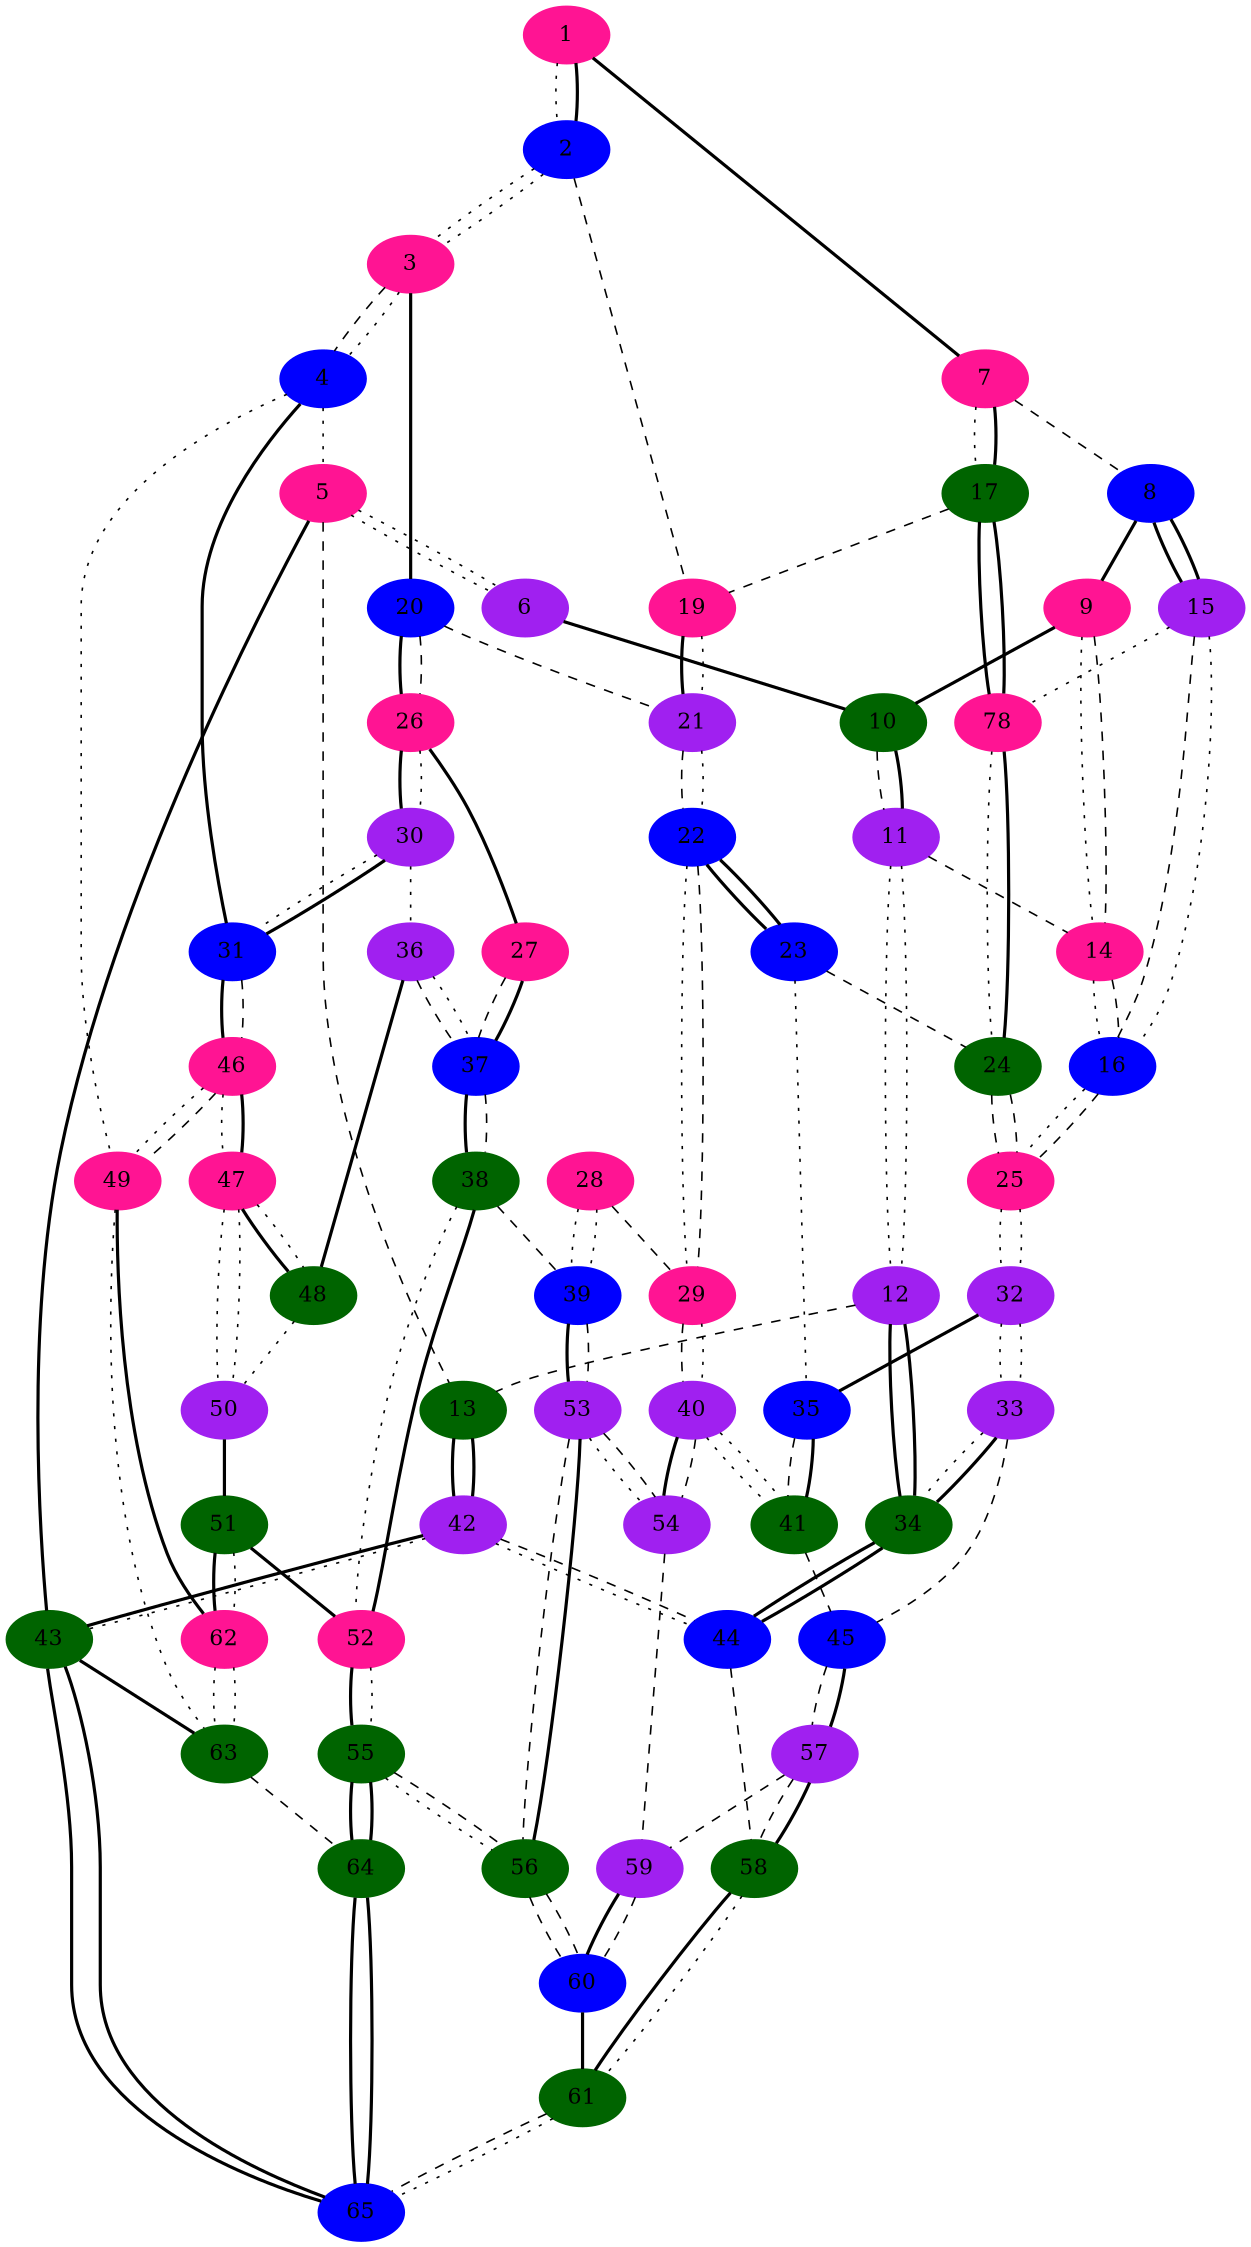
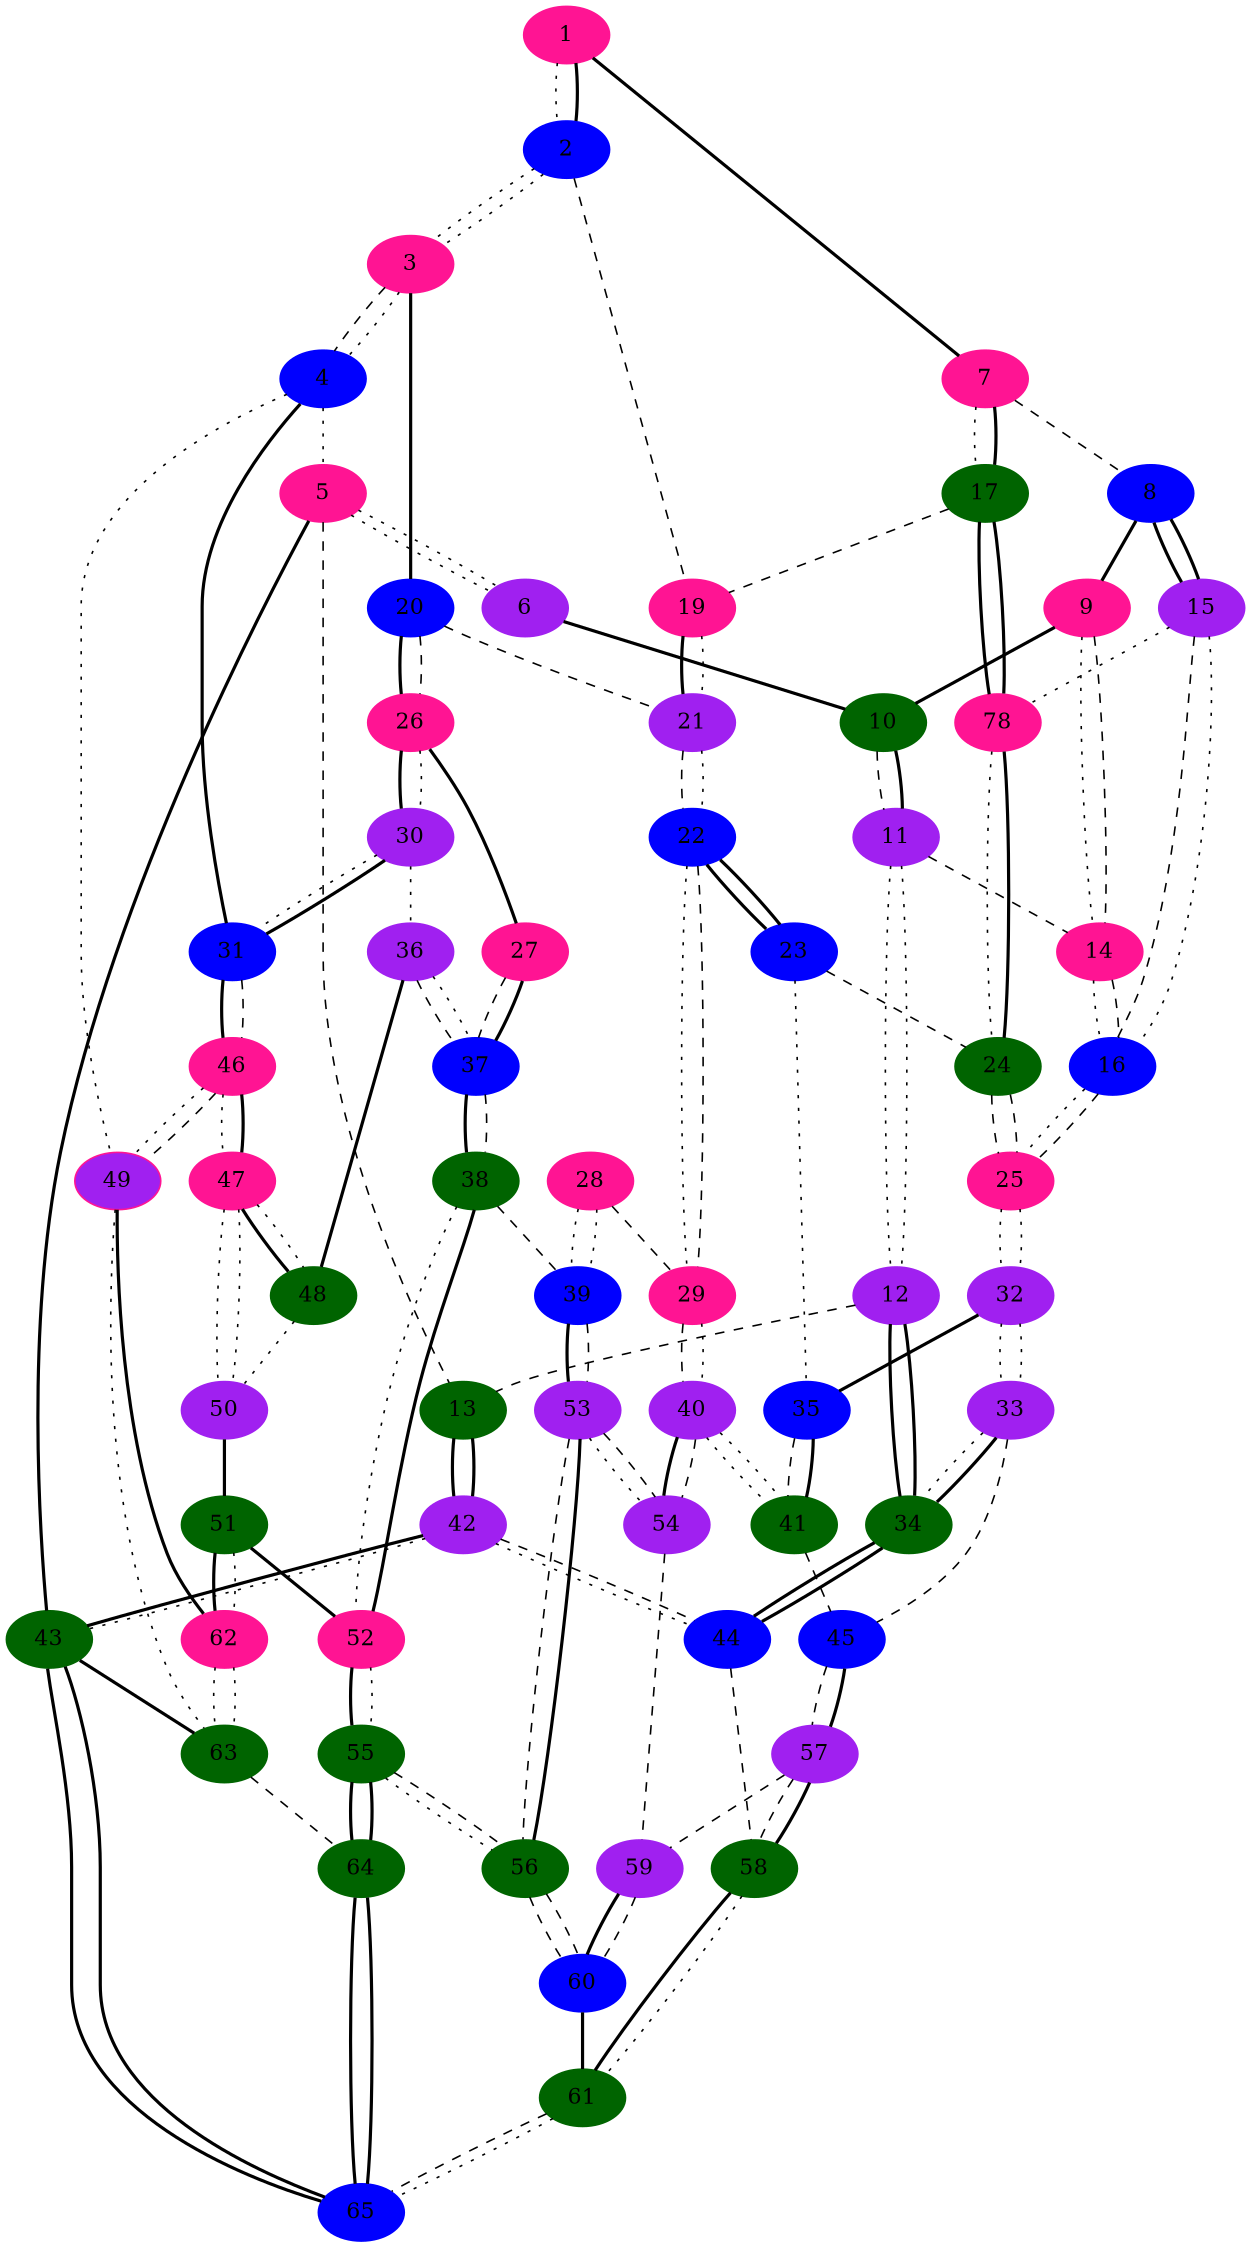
node "49": fillcolor deeppink -> purple
